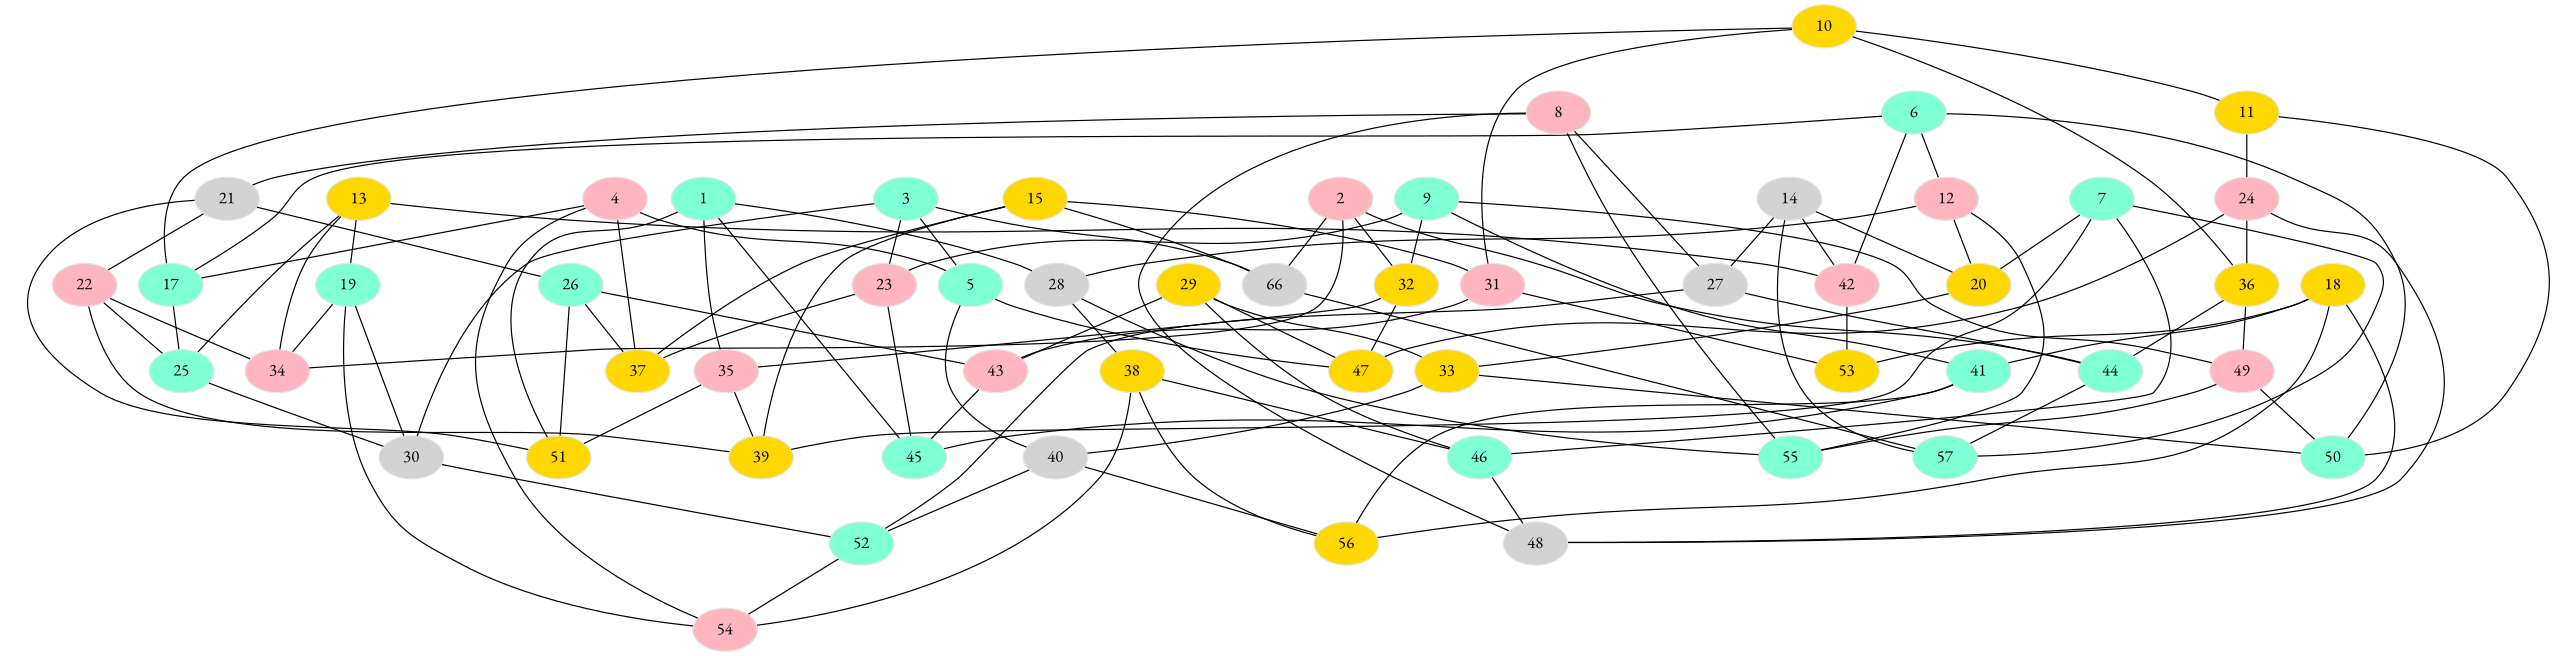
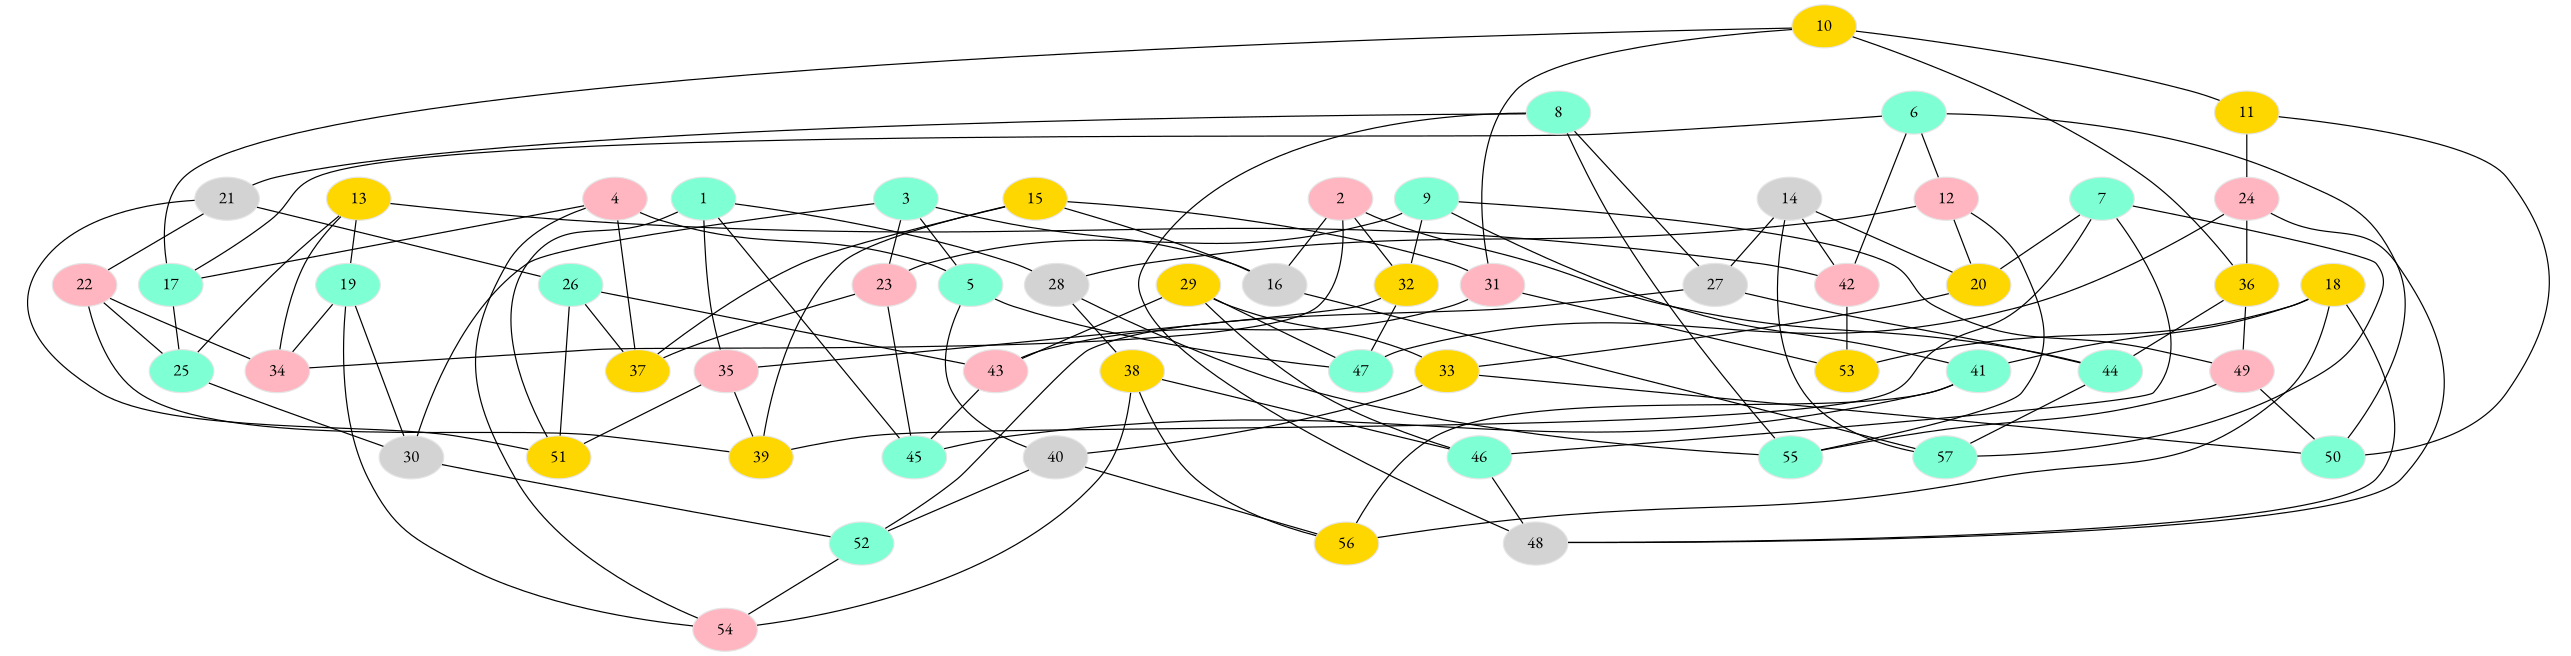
node "8": fillcolor lightpink -> aquamarine
node "66": label "66" -> "16"
node "47": fillcolor gold -> aquamarine
